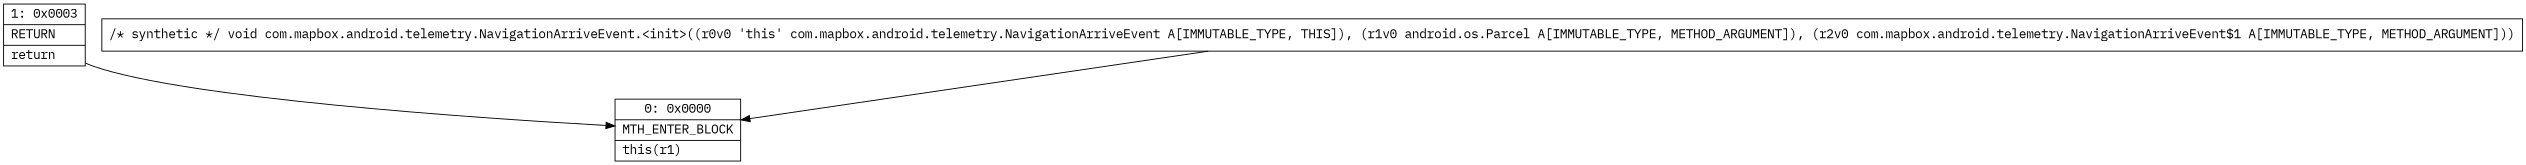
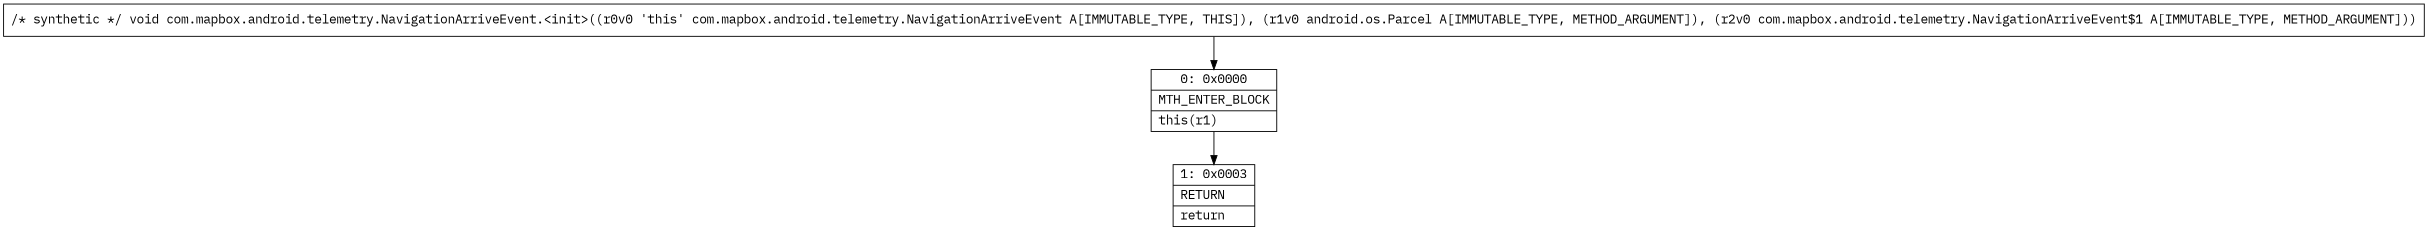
edge "1: 0x0003" -> "0: 0x0000": reversed
